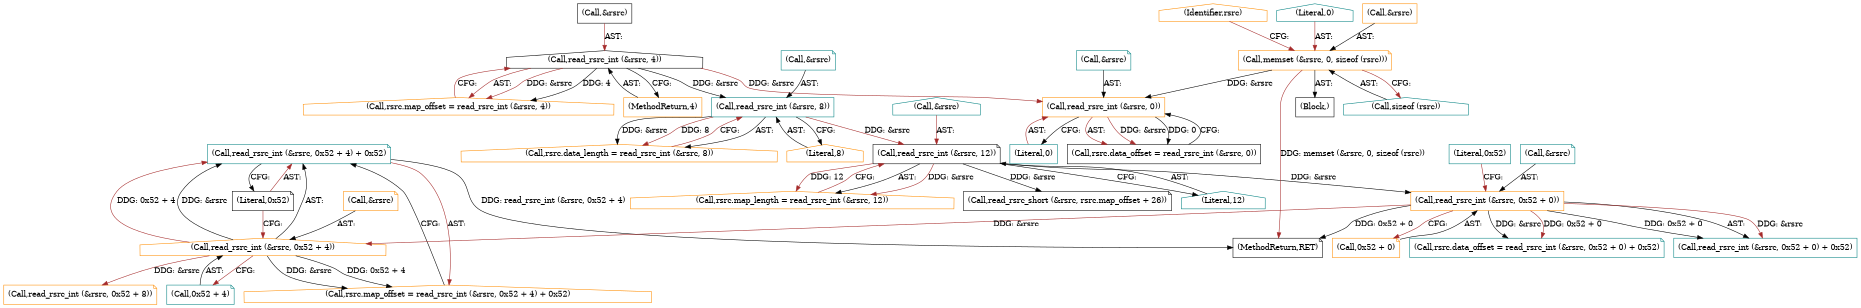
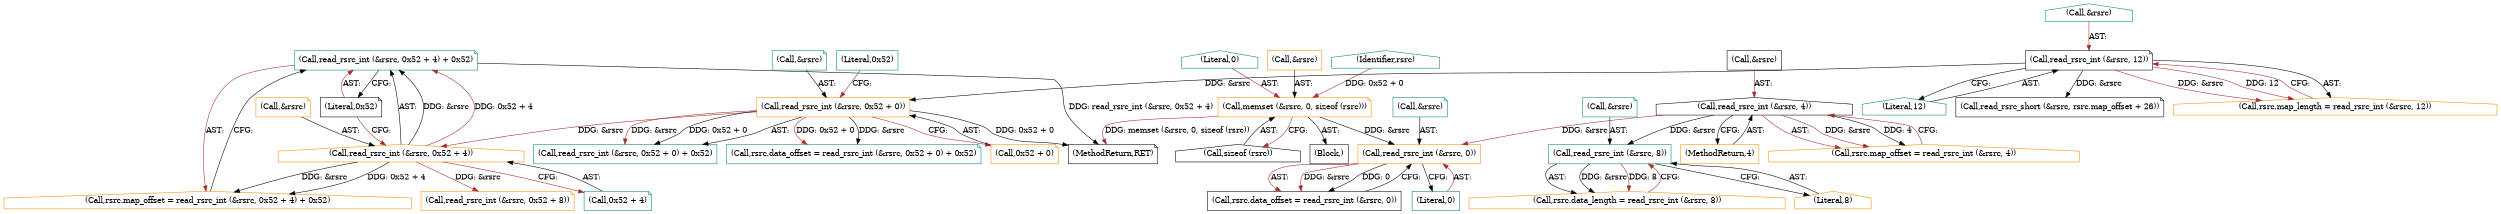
node "(Identifier,rsrc)": color darkorange -> teal
edge "(Identifier,rsrc)" -> "(Call,memset (&rsrc, 0, sizeof (rsrc)))": label "CFG: " -> "DDG: 0x52 + 0"
node "(Call,sizeof (rsrc))": color teal -> black
edge "(Call,read_rsrc_int (&rsrc, 8))" -> "(Call,read_rsrc_int (&rsrc, 12))": removed, label "DDG: &rsrc"
